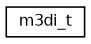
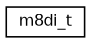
node "m3di_t": label "m3di_t" -> "m8di_t"
